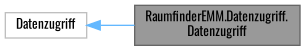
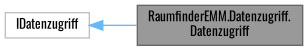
node "Datenzugriff": label "Datenzugriff" -> "IDatenzugriff"
